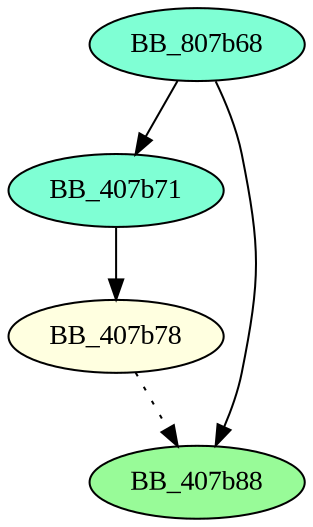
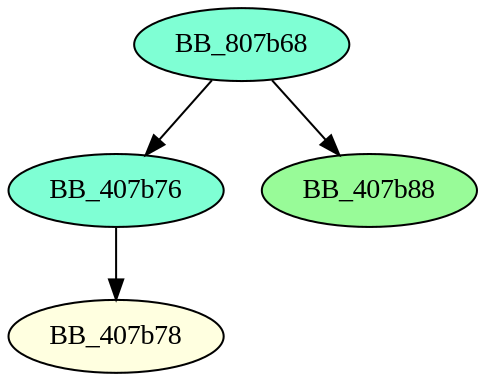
node "BB_407b71": label "BB_407b71" -> "BB_407b76"
edge "BB_407b78" -> "BB_407b88": removed
